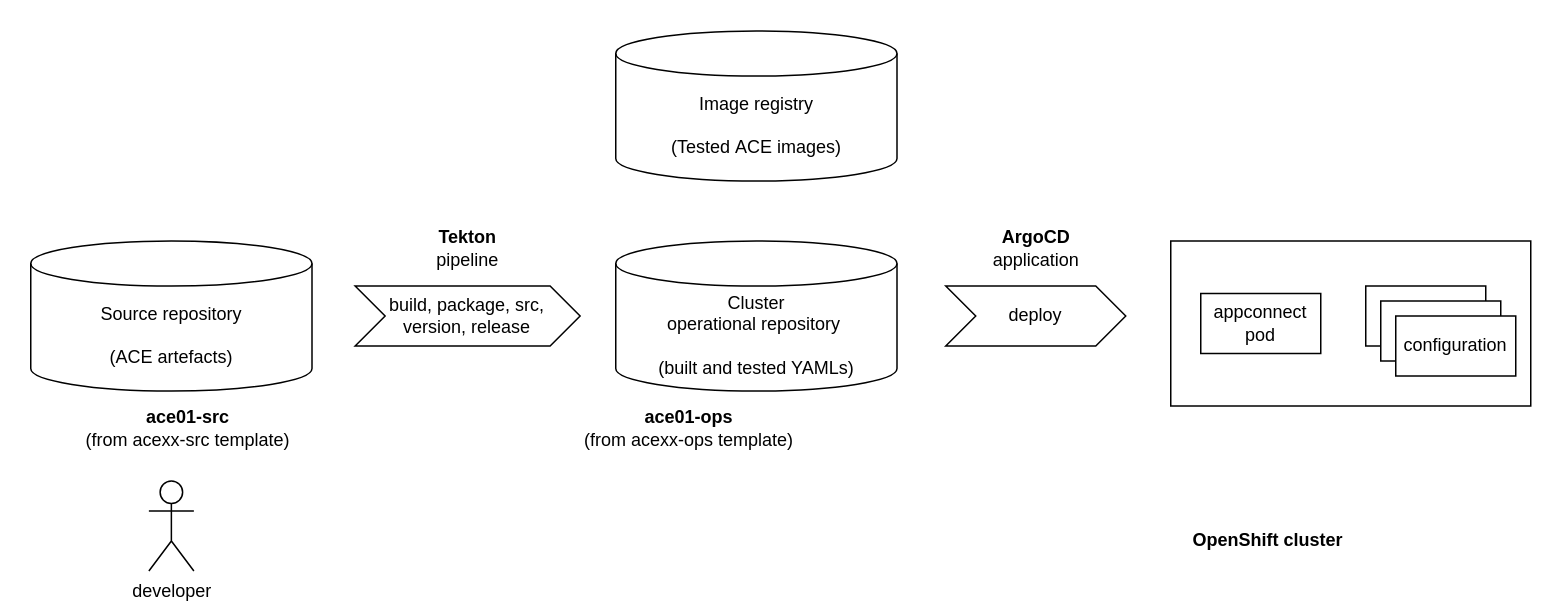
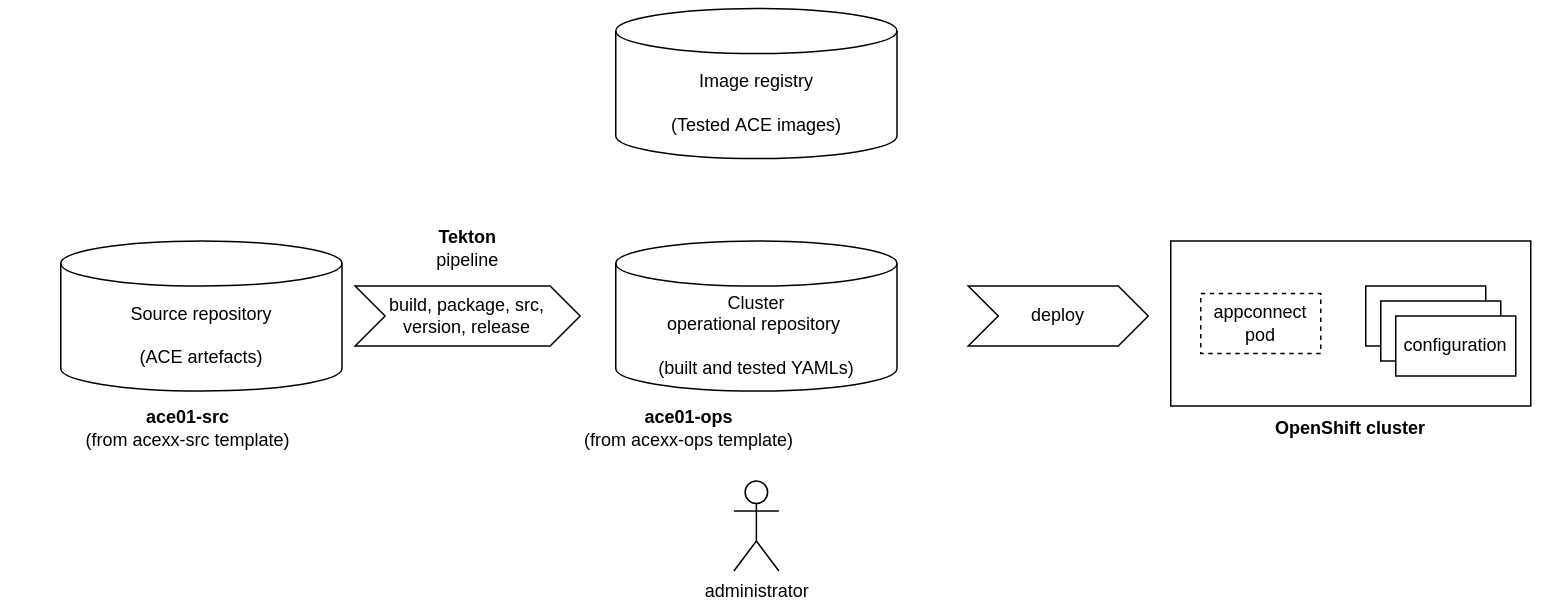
node "Image registry (Tested ACE images)": moved (756, 106) -> (756, 83)
node "ArgoCD application": removed
node "Source repository (ACE artefacts)": moved (171, 316) -> (201, 316)
node "deploy": moved (1036, 316) -> (1058, 316)
node "appconnect pod": style solid -> dashed
node "developer": removed
node "administrator": added
node "OpenShift cluster": moved (1268, 541) -> (1351, 428)
